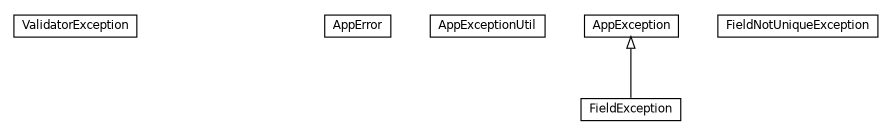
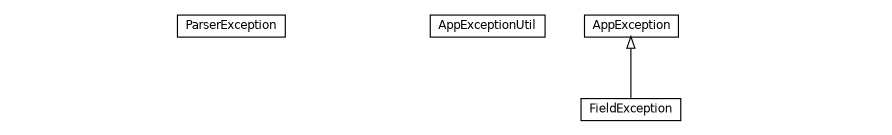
node "ValidatorException": removed
node "ParserException": added
node "AppError": removed
node "FieldNotUniqueException": removed
